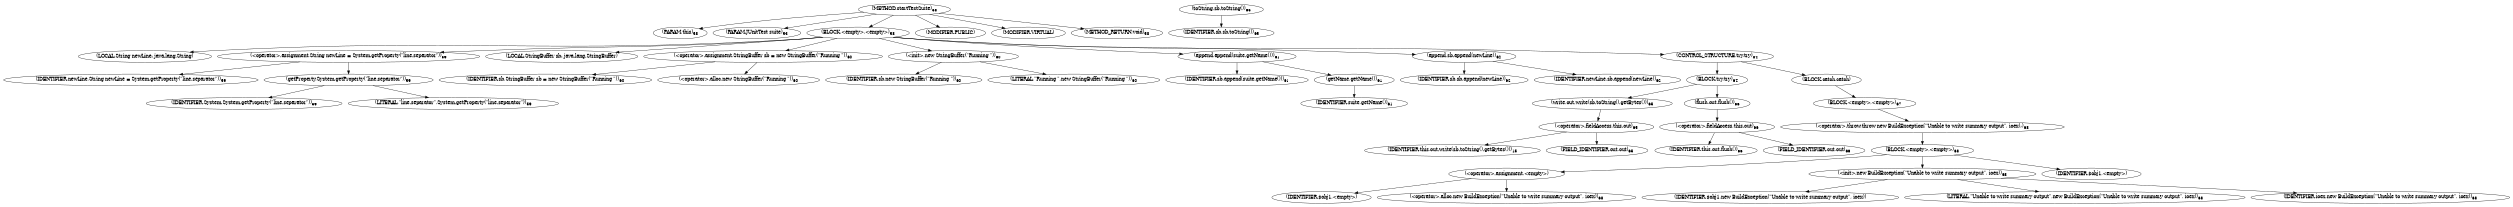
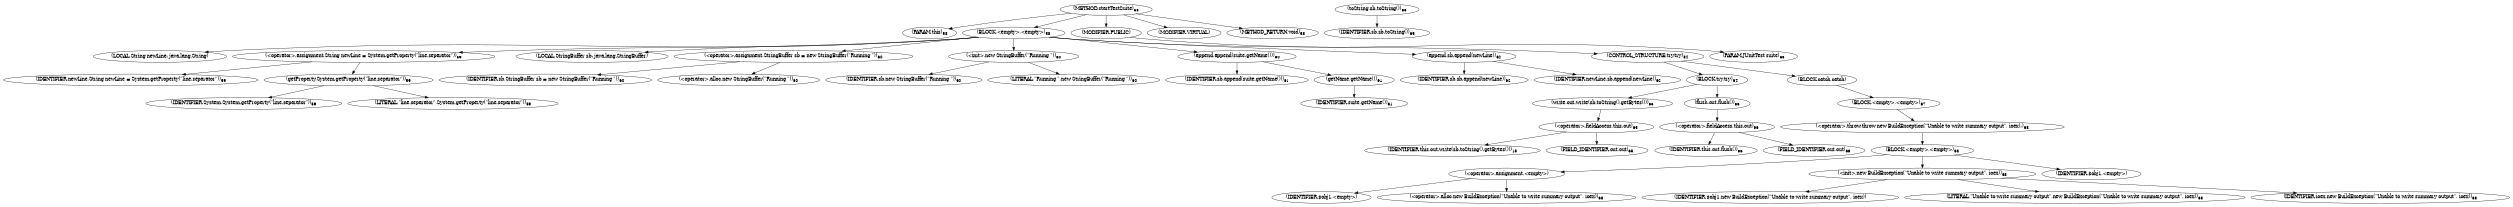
edge "(METHOD,startTestSuite)" -> "(PARAM,JUnitTest suite)": now "(MODIFIER,PUBLIC)" -> "(PARAM,JUnitTest suite)"
node "(append,append(suite.getName()))": text "61" -> "60"
